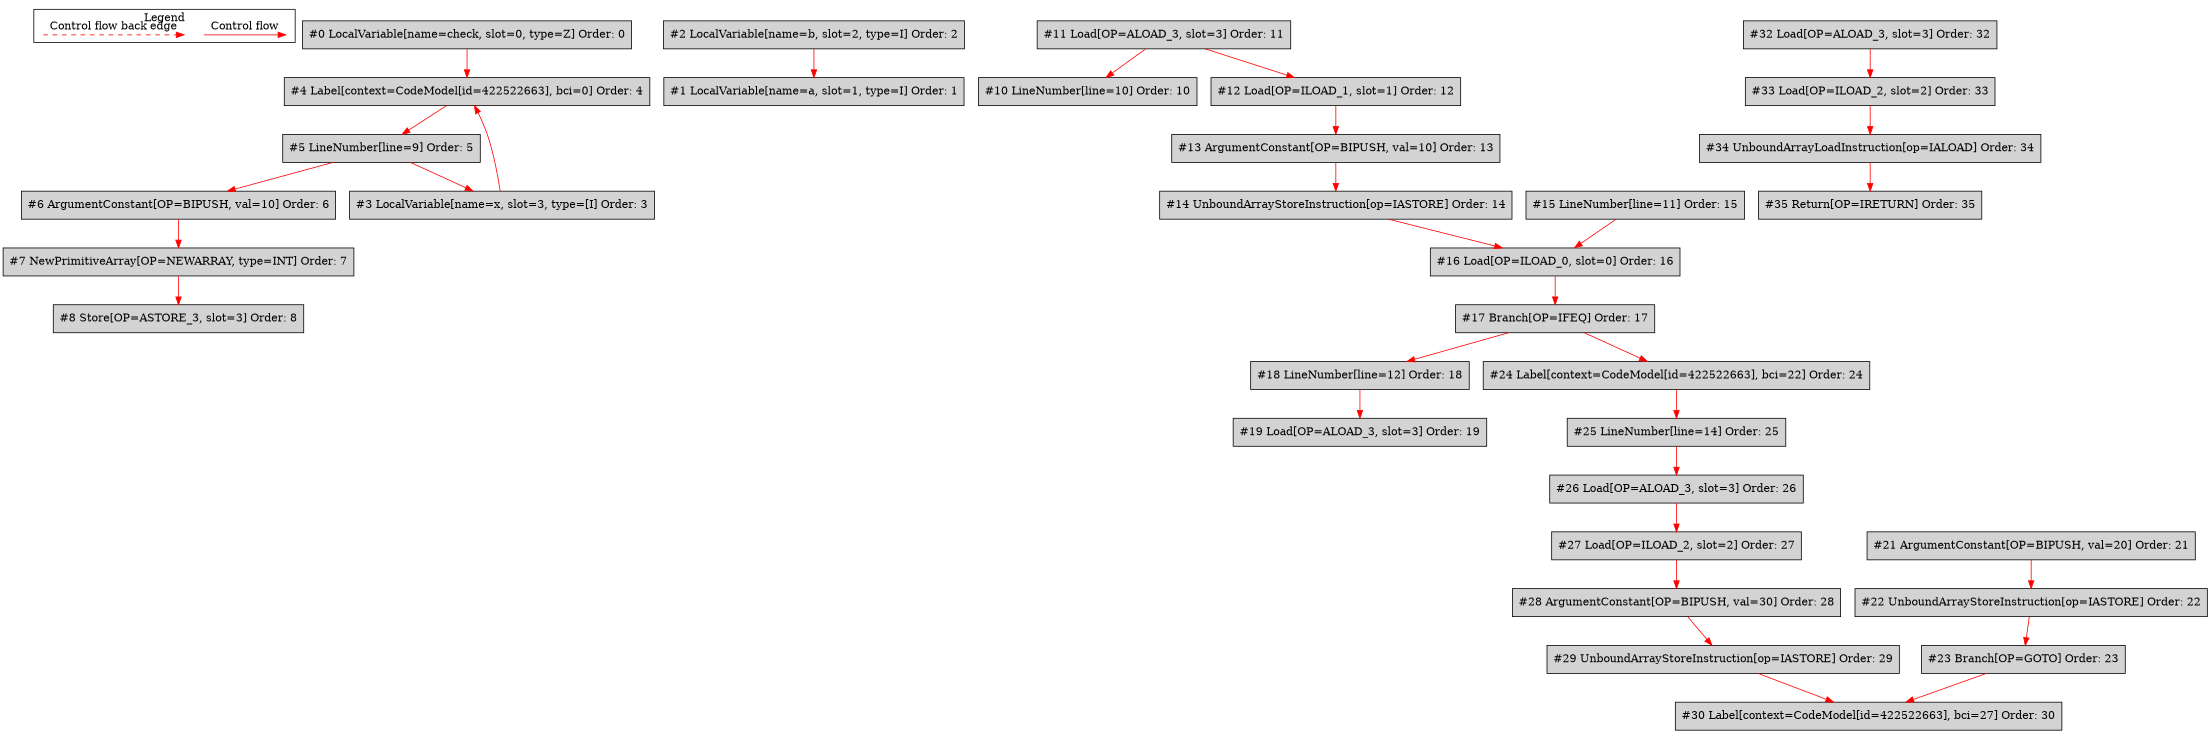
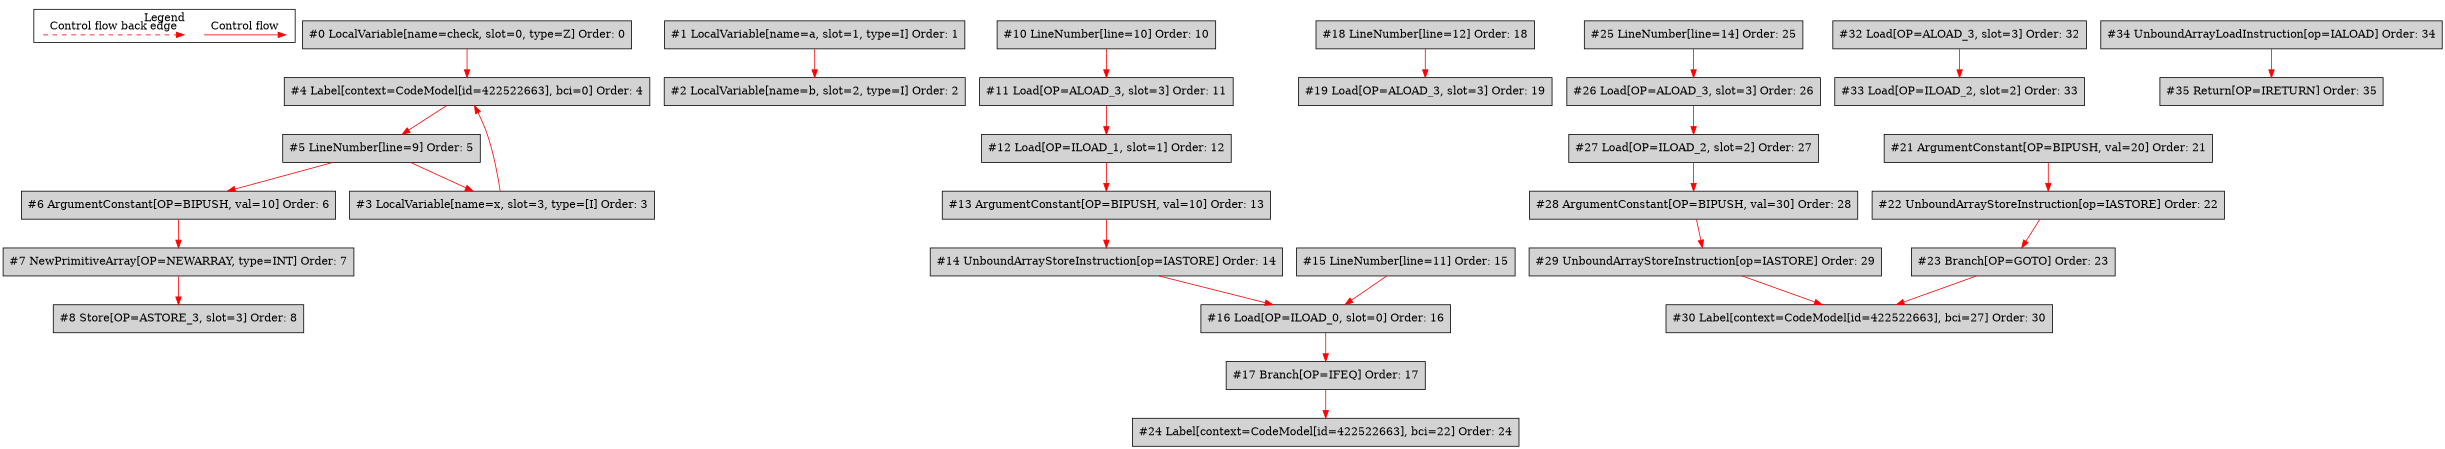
edge "#2 LocalVariable[name=b, slot=2, type=I] Order: 2" -> "#1 LocalVariable[name=a, slot=1, type=I] Order: 1": reversed
edge "#11 Load[OP=ALOAD_3, slot=3] Order: 11" -> "#10 LineNumber[line=10] Order: 10": reversed
edge "#33 Load[OP=ILOAD_2, slot=2] Order: 33" -> "#34 UnboundArrayLoadInstruction[op=IALOAD] Order: 34": removed
edge "#17 Branch[OP=IFEQ] Order: 17" -> "#18 LineNumber[line=12] Order: 18": removed
edge "#24 Label[context=CodeModel[id=422522663], bci=22] Order: 24" -> "#25 LineNumber[line=14] Order: 25": removed
